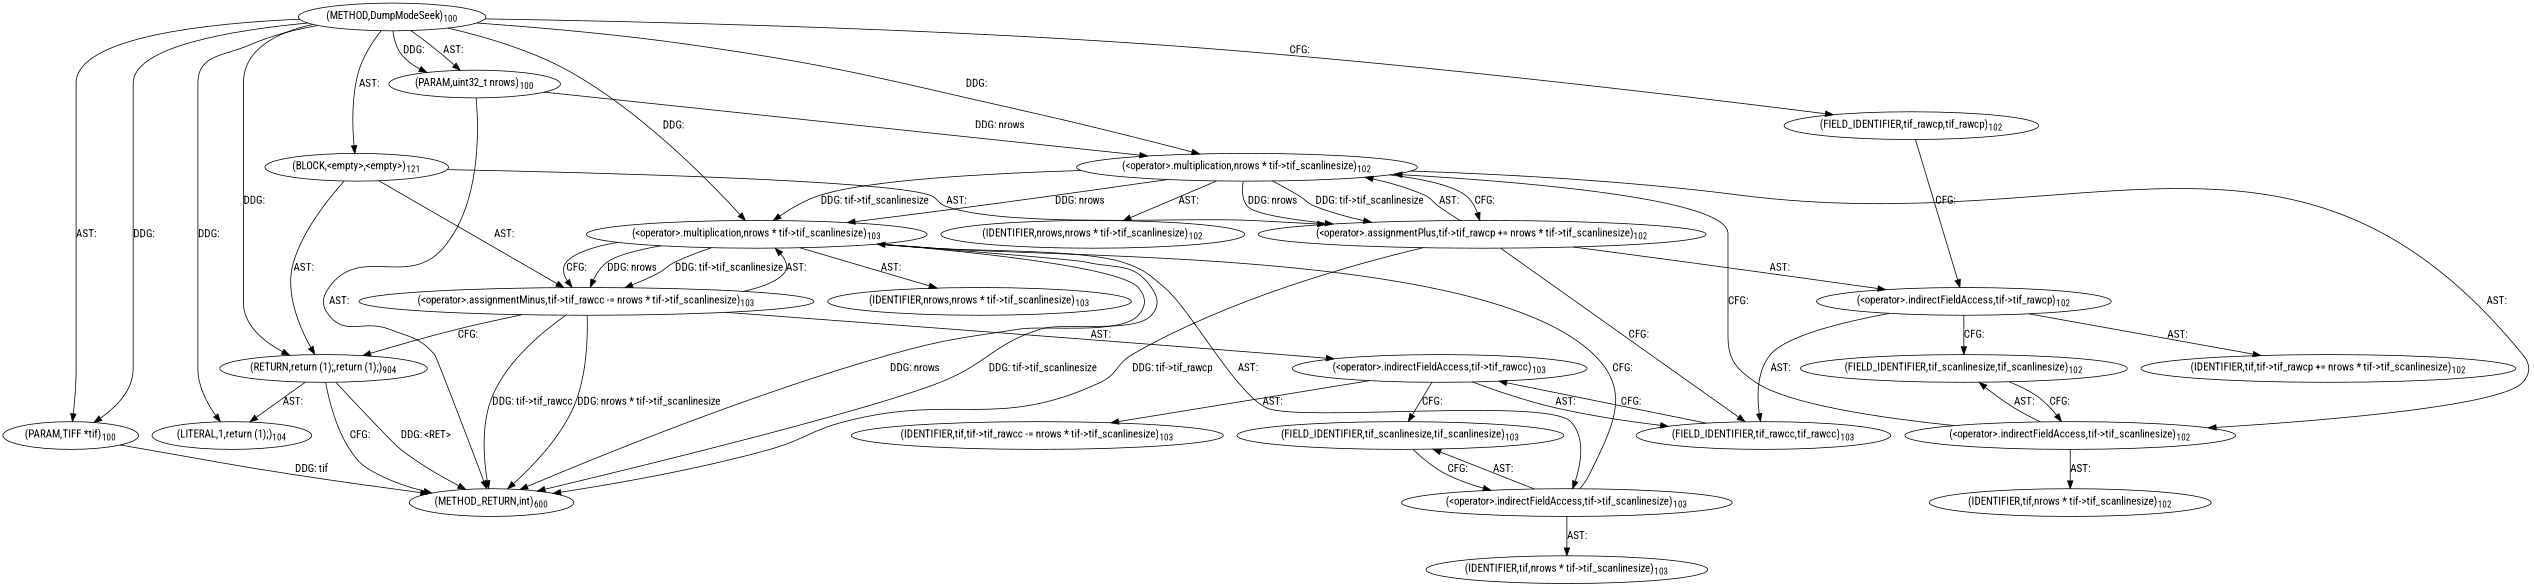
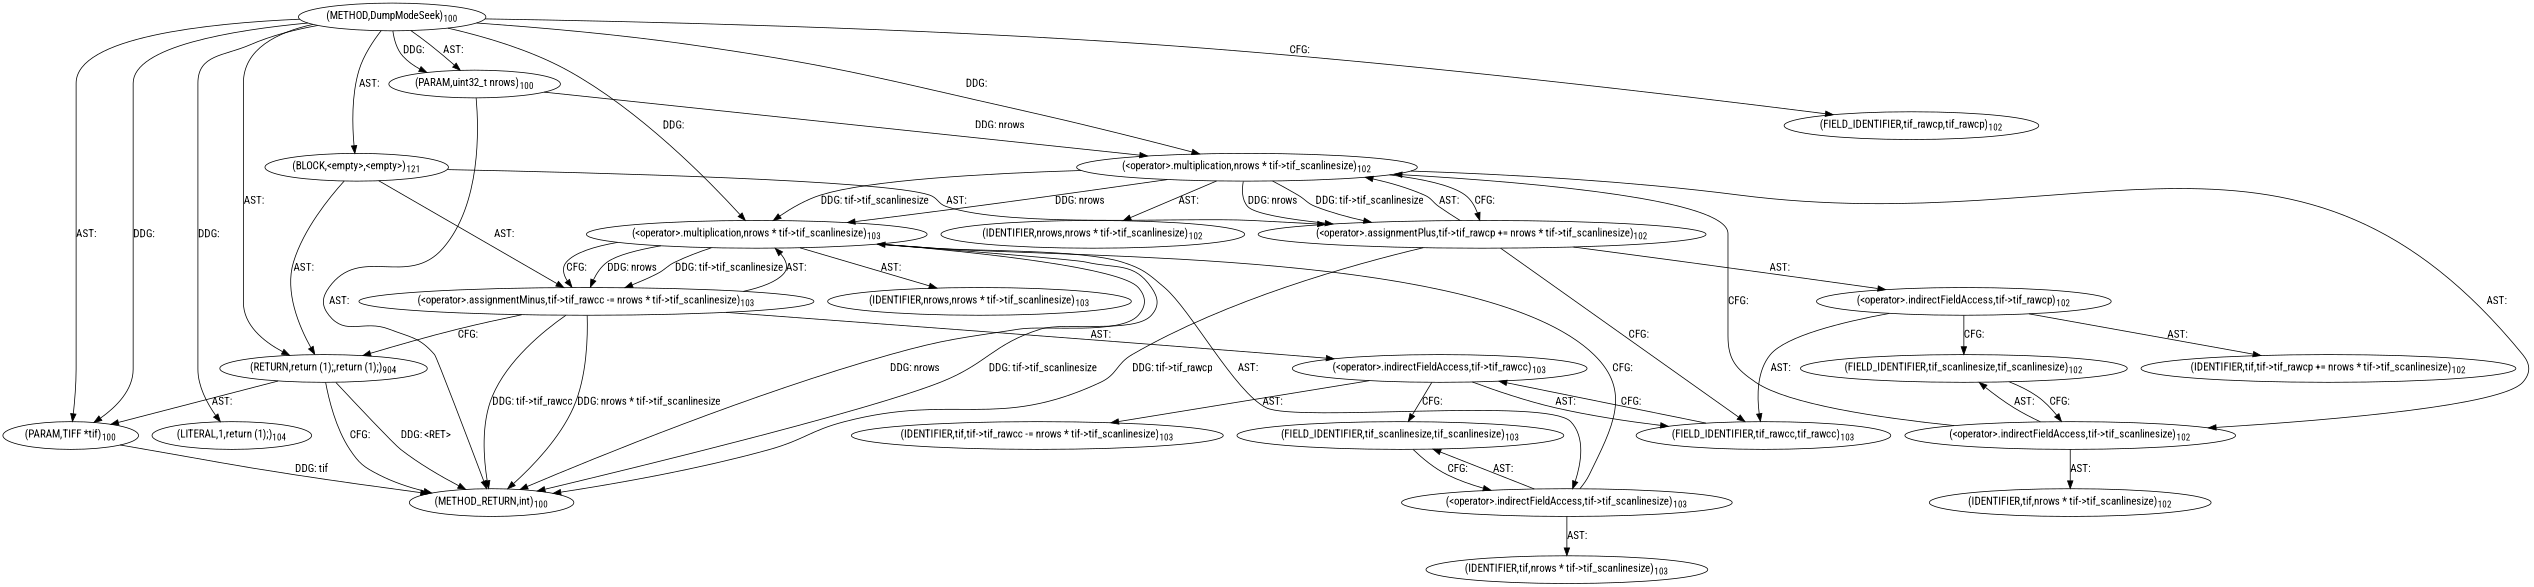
edge "(METHOD,DumpModeSeek)" -> "(RETURN,return (1);,return (1);)": label "DDG: " -> "AST: "
edge "(FIELD_IDENTIFIER,tif_rawcp,tif_rawcp)" -> "(<operator>.indirectFieldAccess,tif->tif_rawcp)": removed, label "CFG:"
edge "(RETURN,return (1);,return (1);)" -> "(LITERAL,1,return (1);)": now "(RETURN,return (1);,return (1);)" -> "(PARAM,TIFF *tif)"
node "(METHOD_RETURN,int)": text "600" -> "100"
